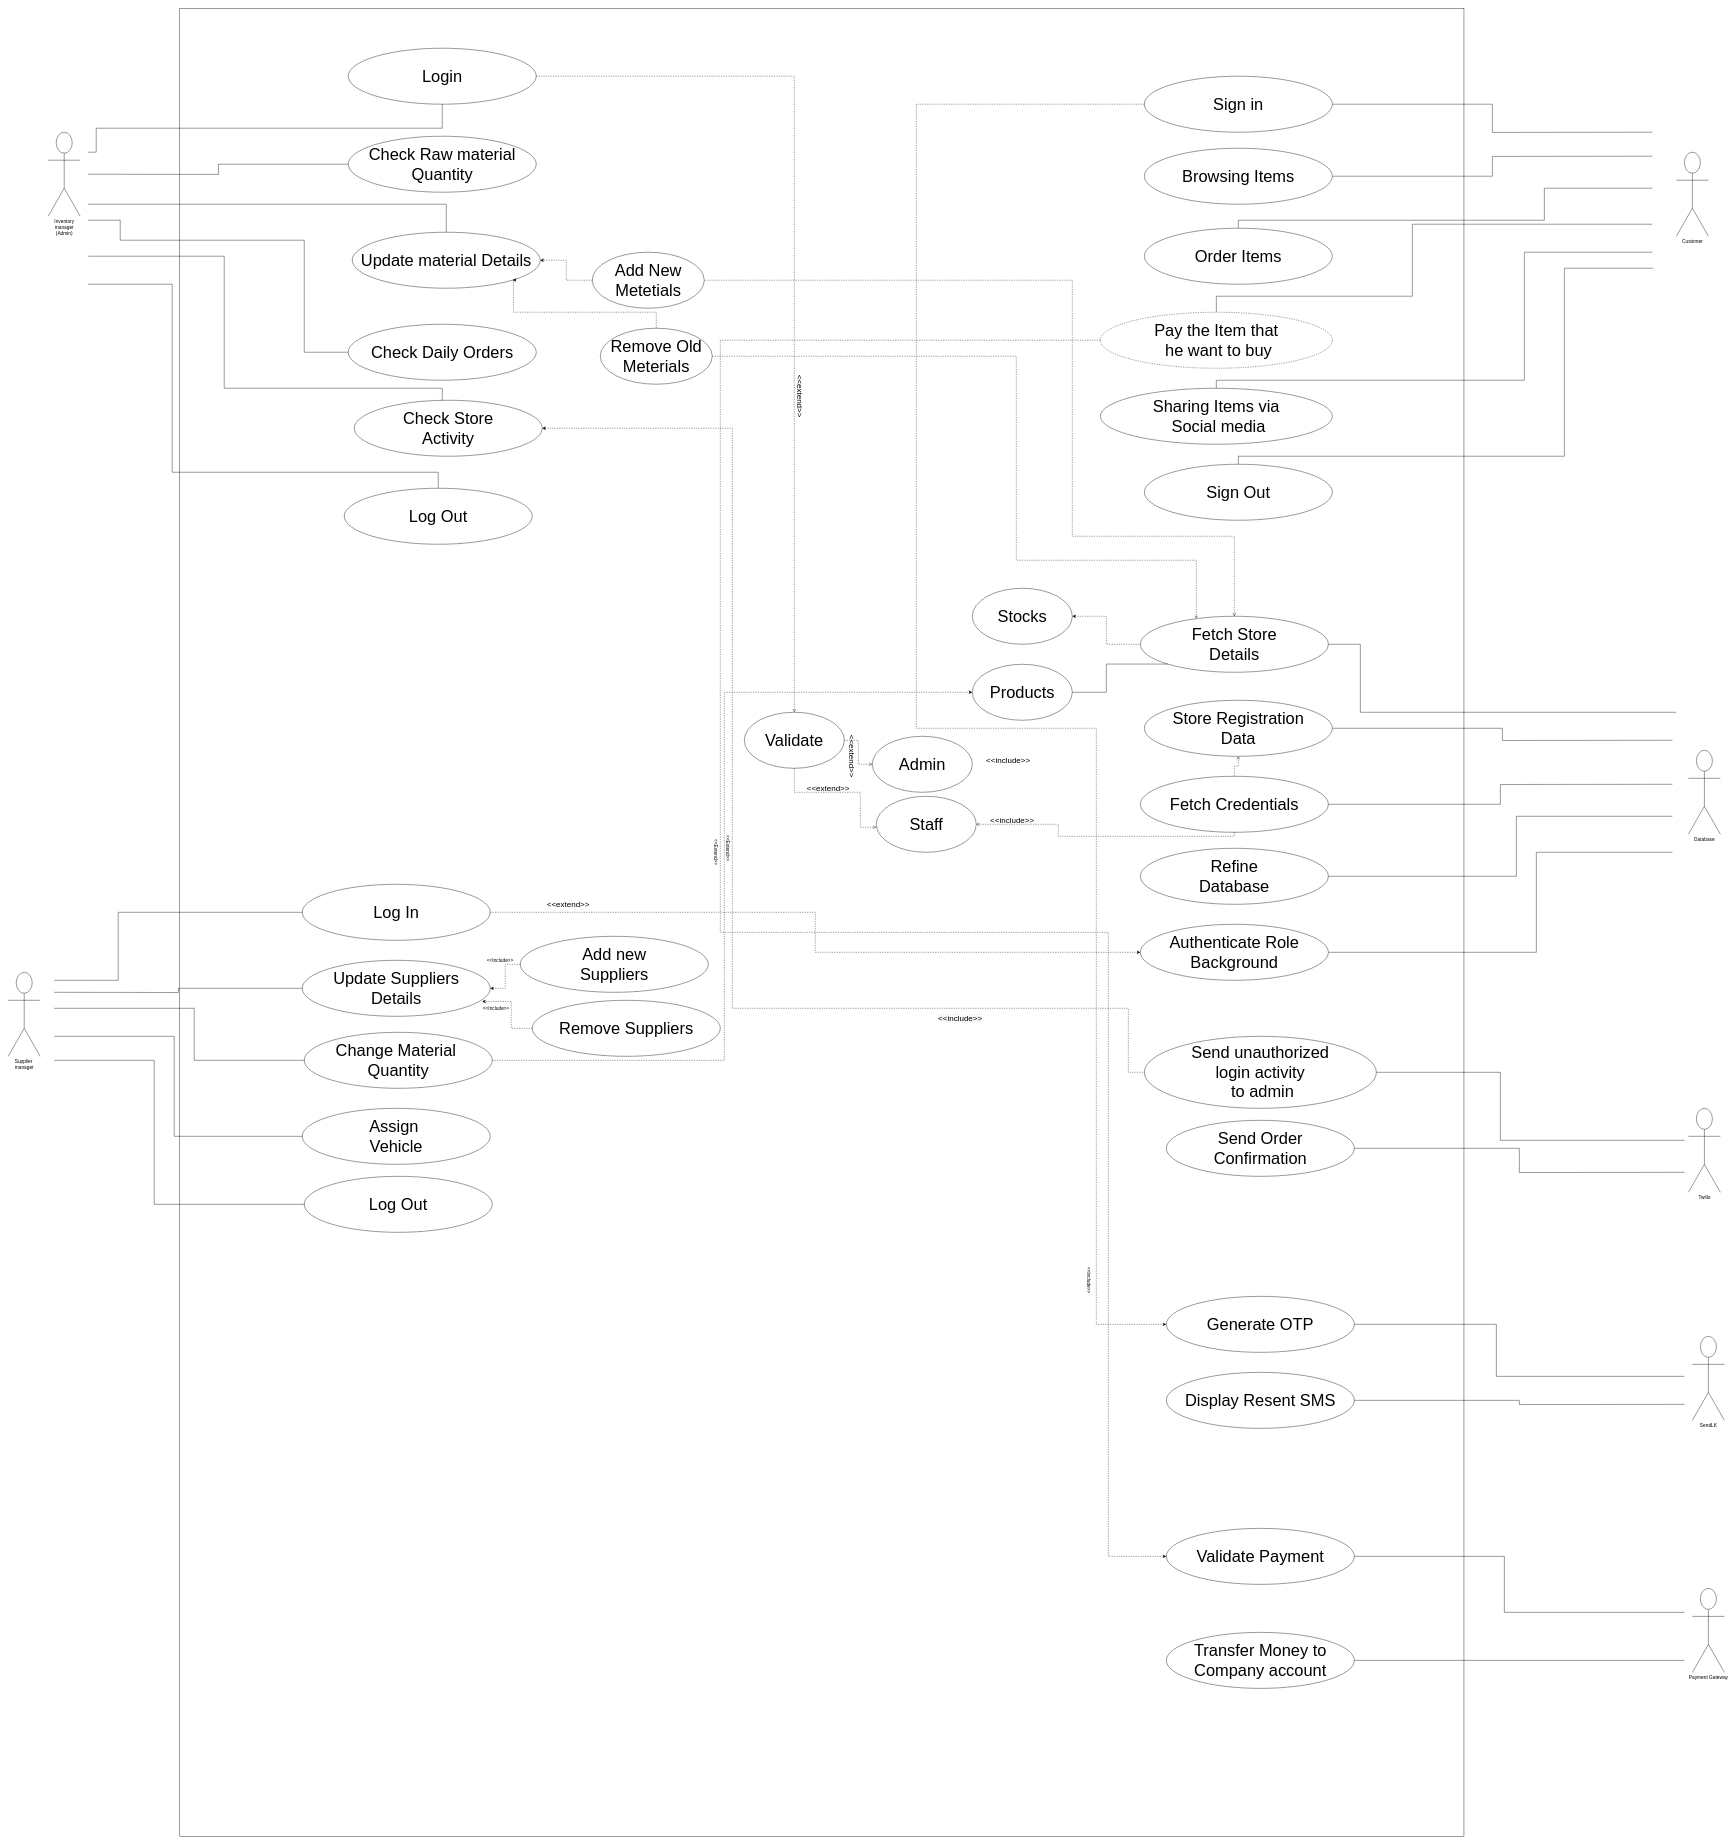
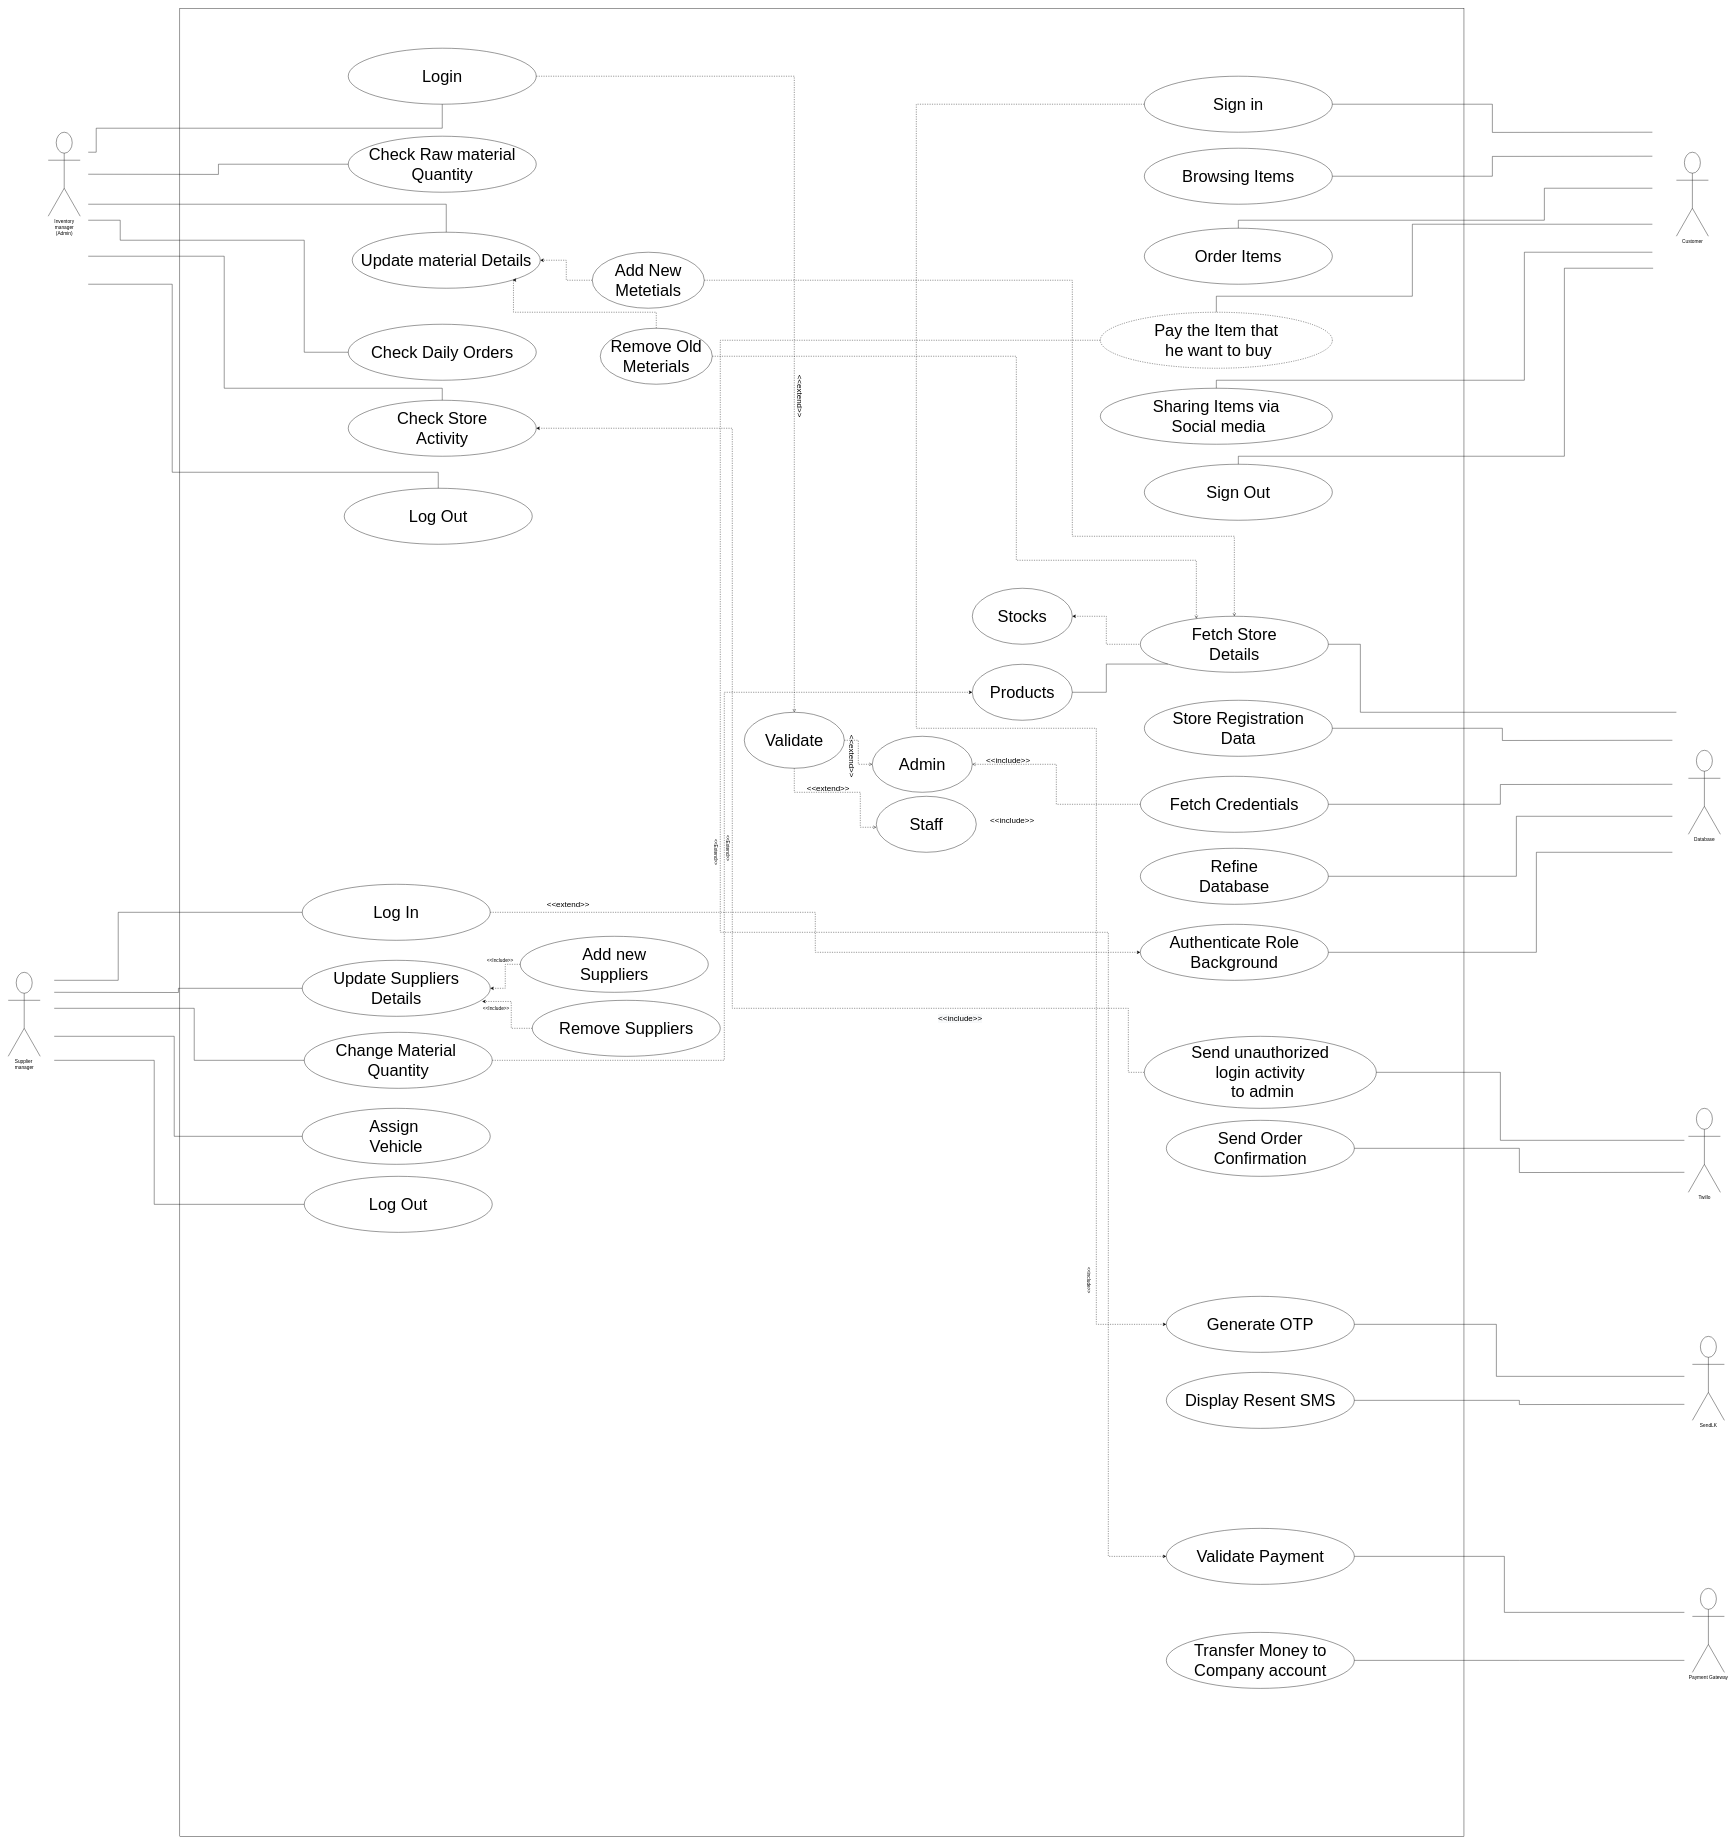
node "Check Store Activity": moved (448, 428) -> (442, 428)
edge "Fetch Credentials" -> "Store Registration Data": now "Fetch Credentials" -> "Admin"
edge "Fetch Credentials" -> "Staff": removed
